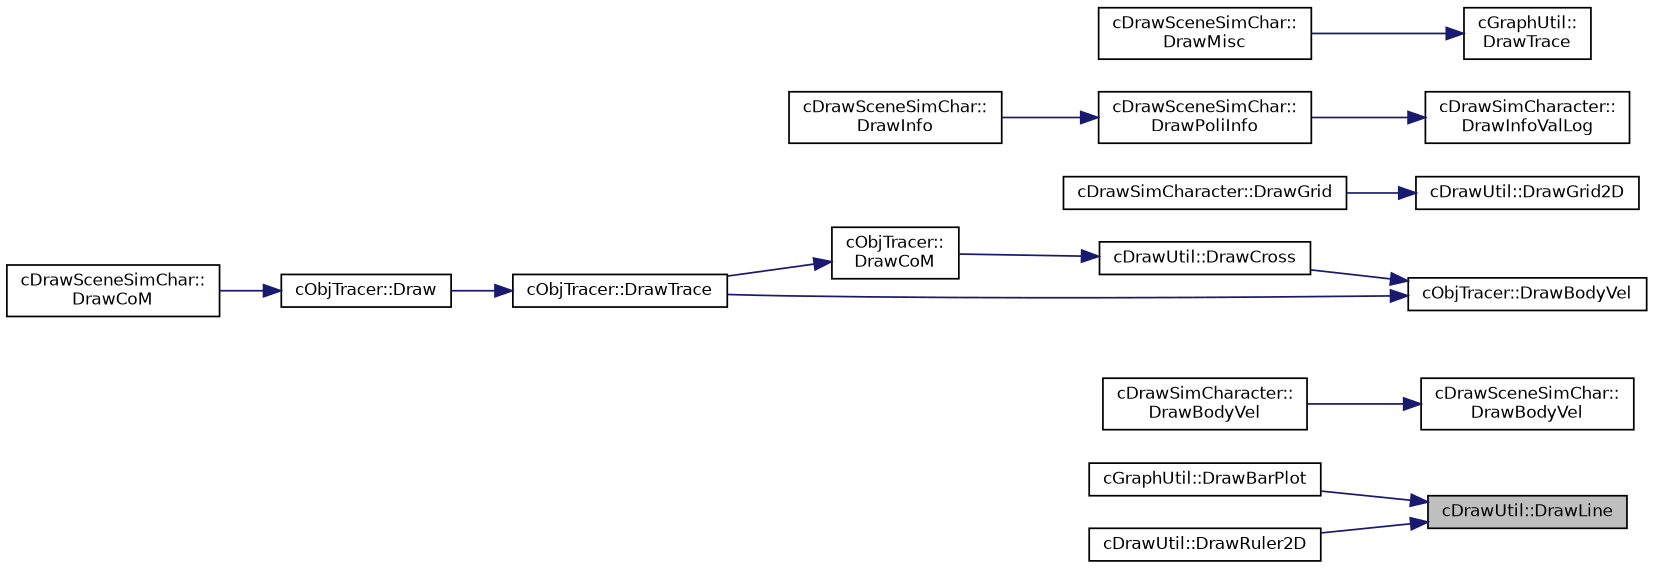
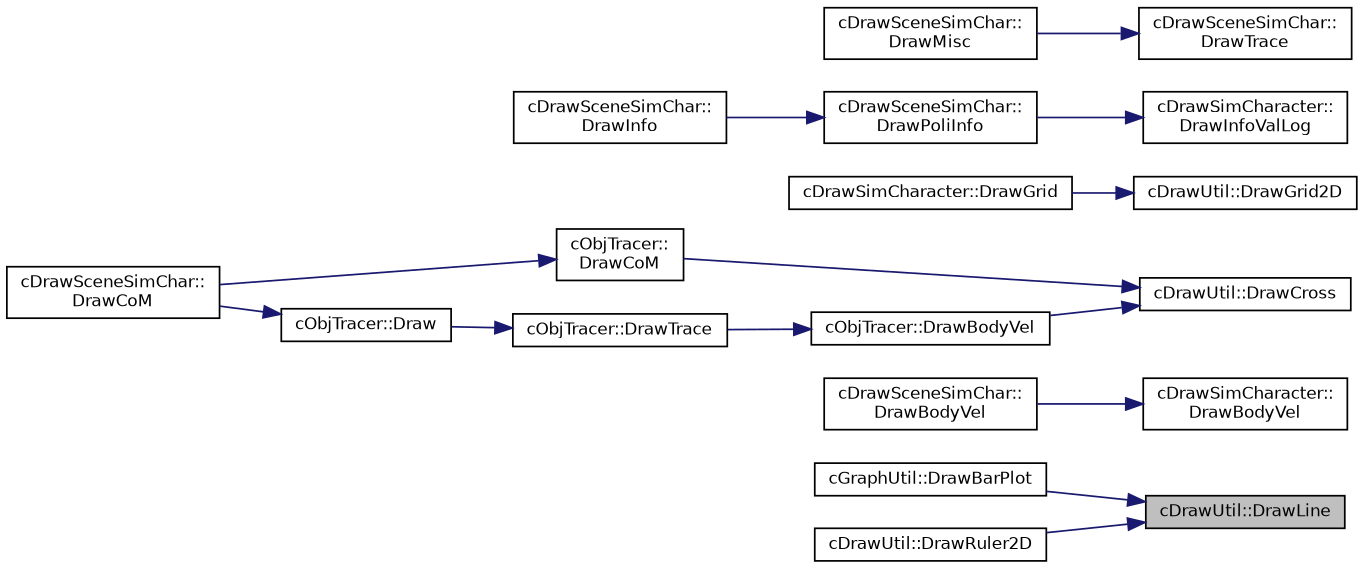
node "cGraphUtil:: DrawTrace": label "cGraphUtil:: DrawTrace" -> "cDrawSceneSimChar:: DrawTrace"
edge "cObjTracer::DrawTrace" -> "cObjTracer:: DrawCoM": now "cDrawSceneSimChar:: DrawCoM" -> "cObjTracer:: DrawCoM"
edge "cDrawUtil::DrawCross" -> "cObjTracer::DrawBodyVel": reversed
edge "cDrawSimCharacter:: DrawBodyVel" -> "cDrawSceneSimChar:: DrawBodyVel": reversed
